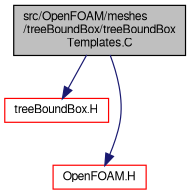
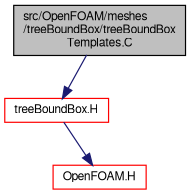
edge "src/OpenFOAM/meshes /treeBoundBox/treeBoundBox Templates.C" -> "OpenFOAM.H": now "treeBoundBox.H" -> "OpenFOAM.H"
